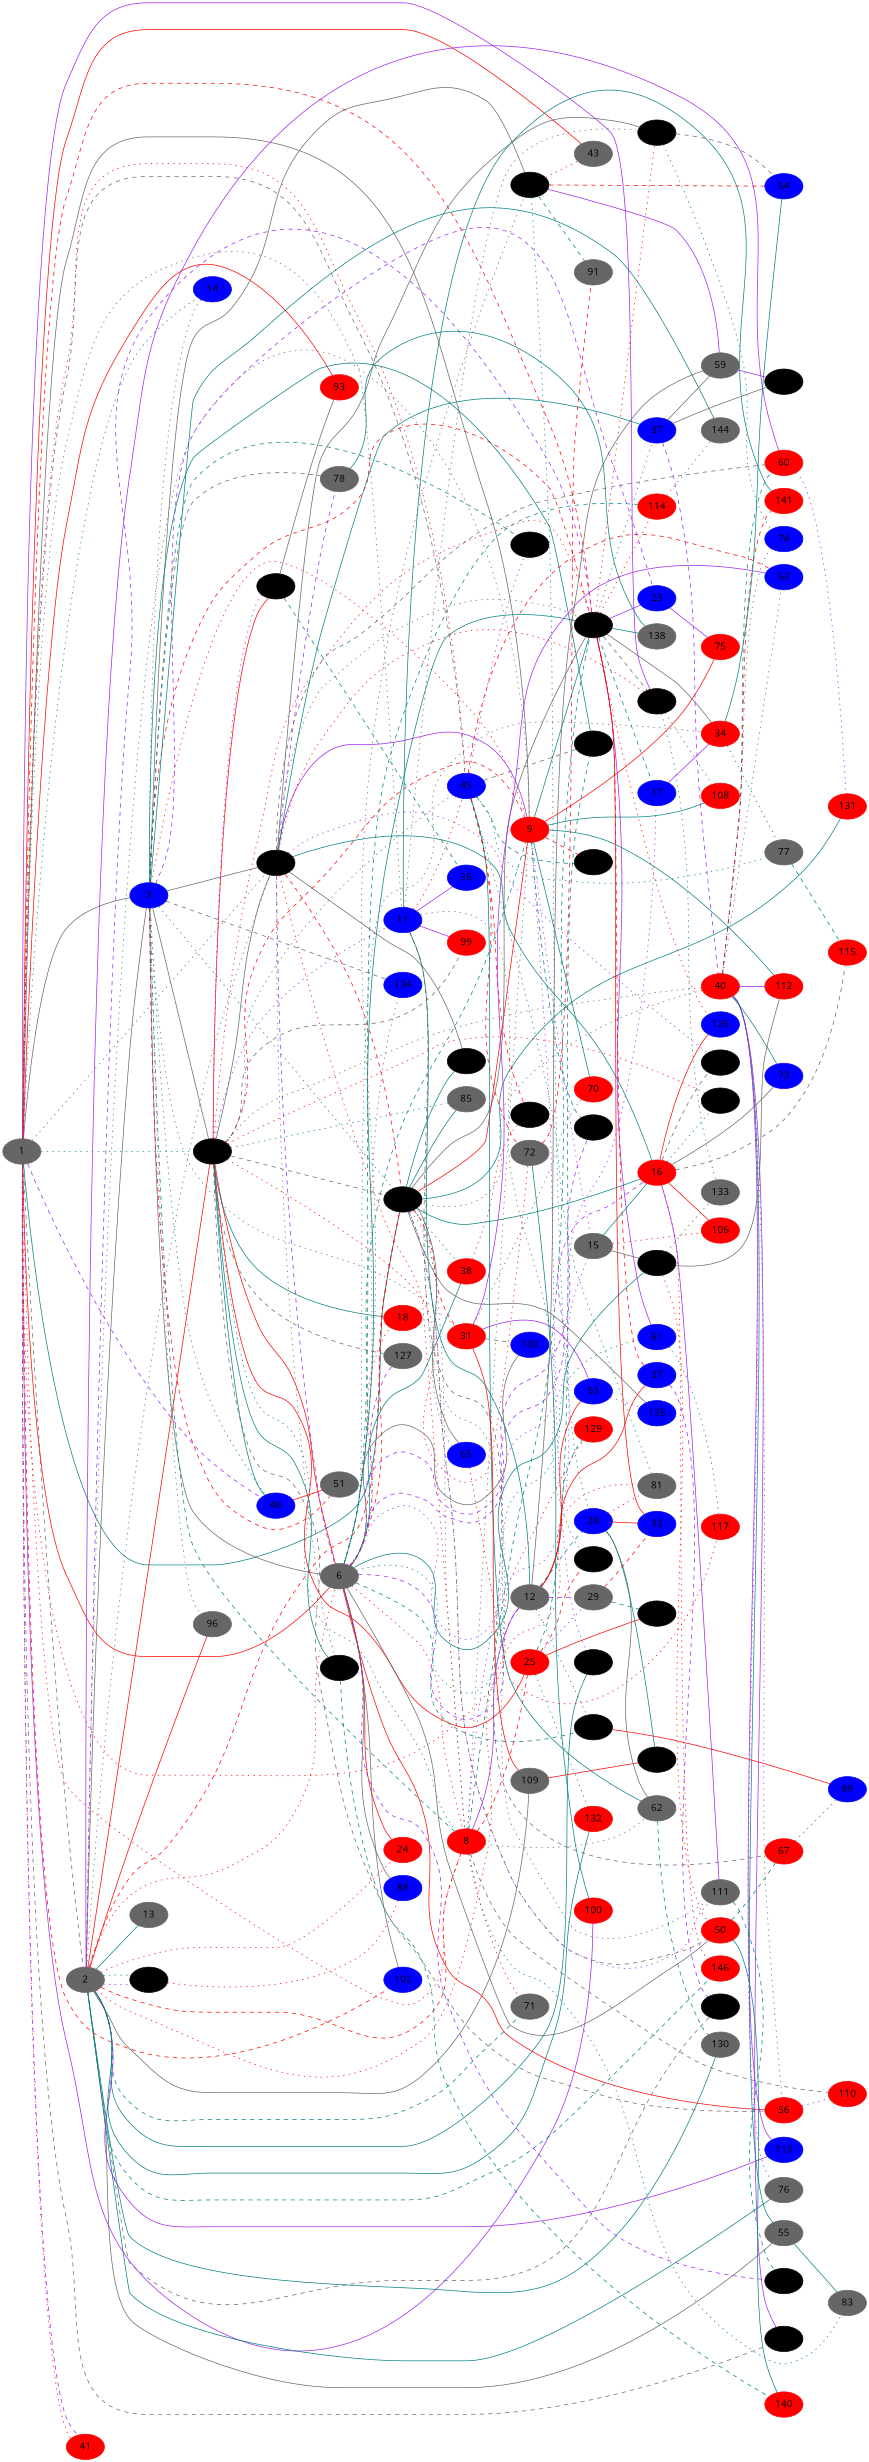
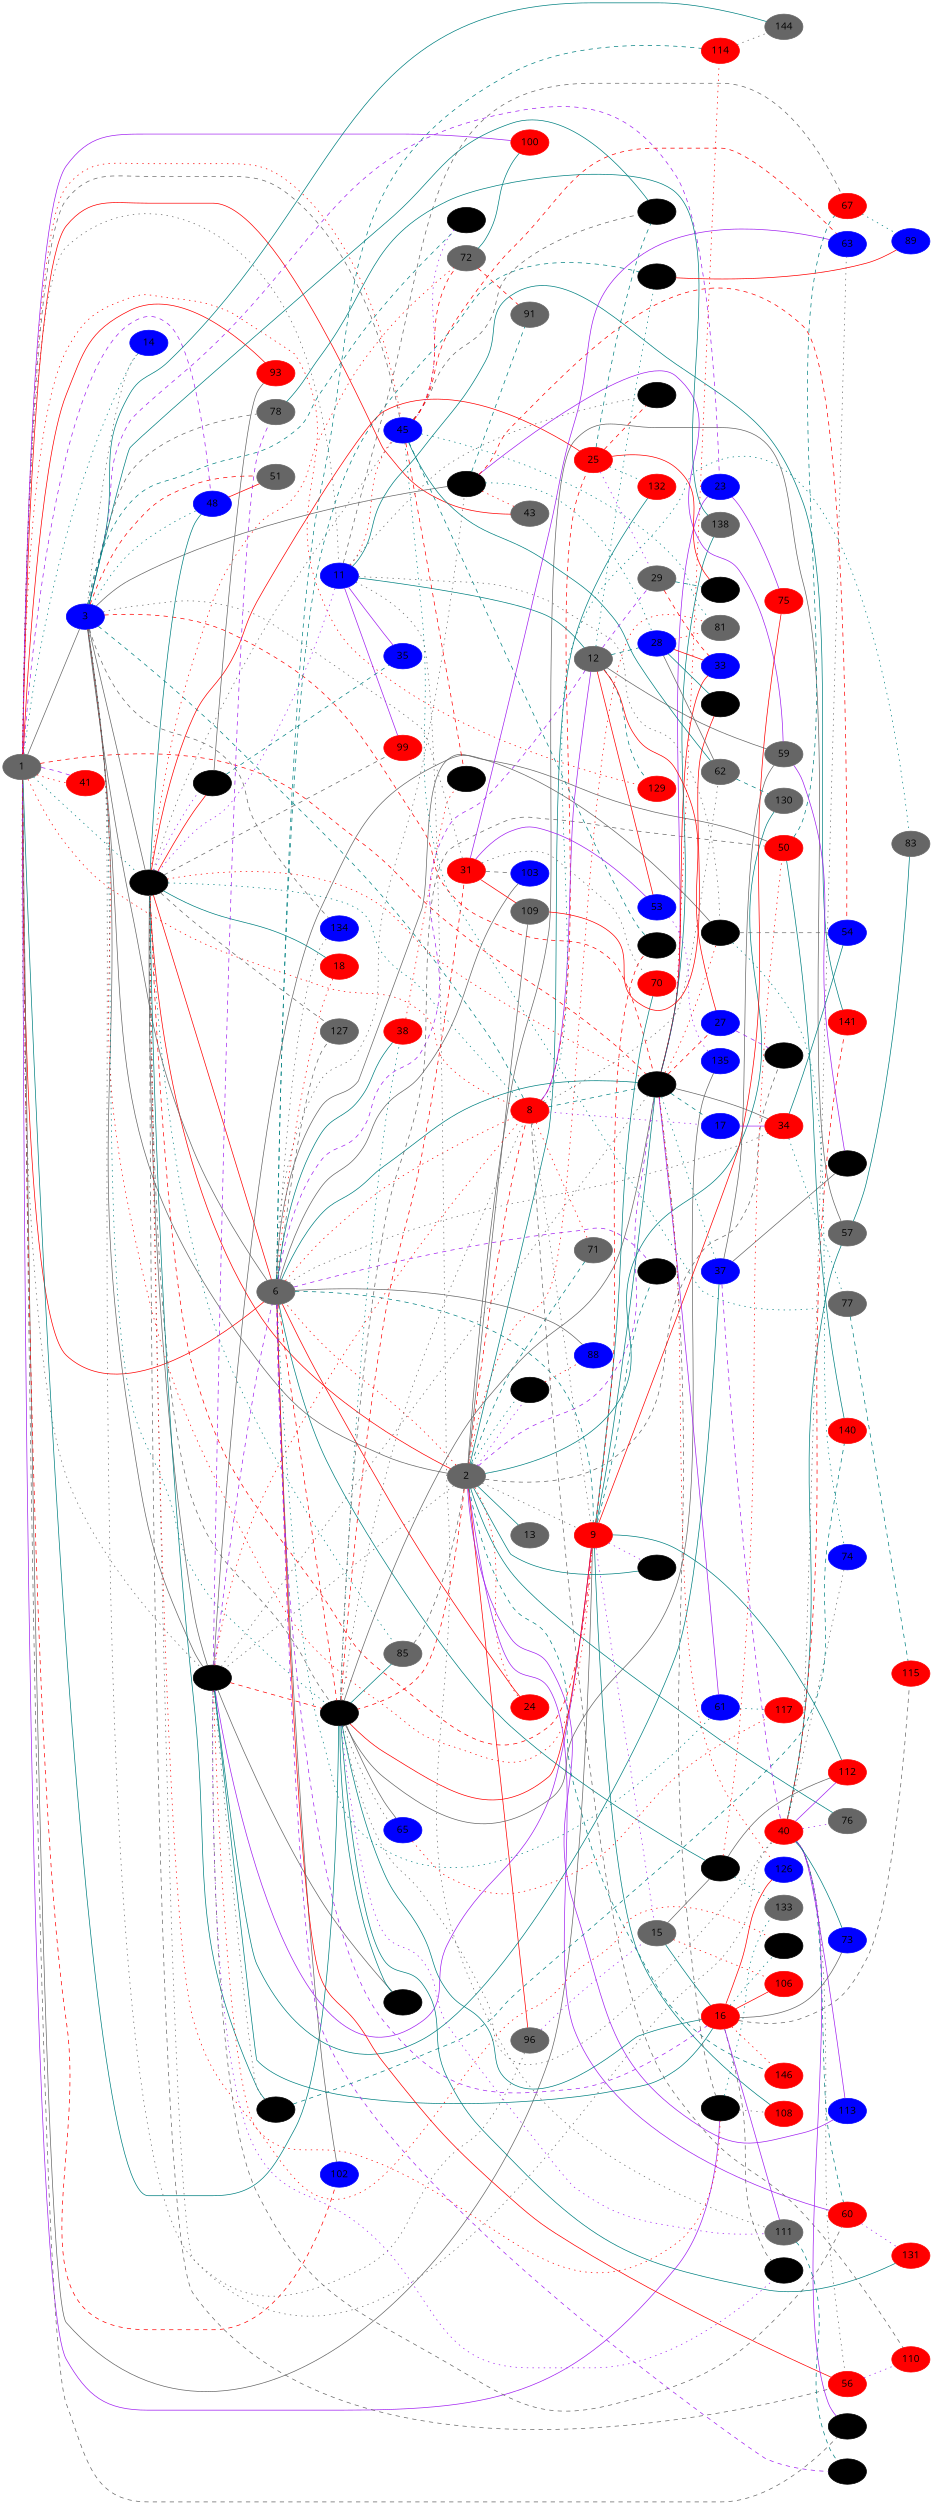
edge "127" -- "6": color purple -> gray40
edge "1" -- "2": now "85" -- "2"
edge "15" -- "6": now "15" -- "96"
node "55": label "55" -> "57"
